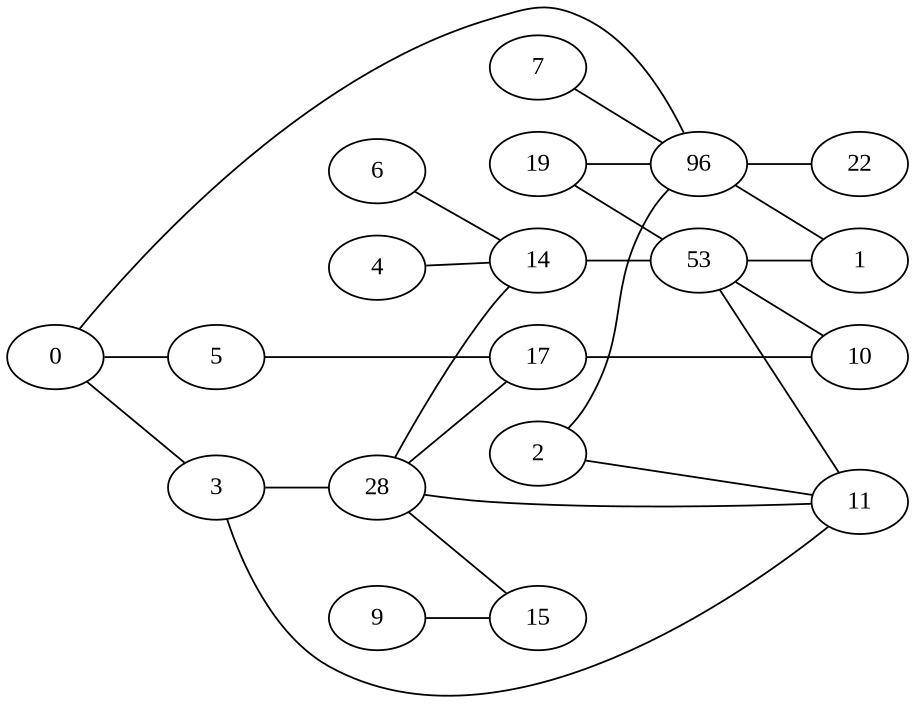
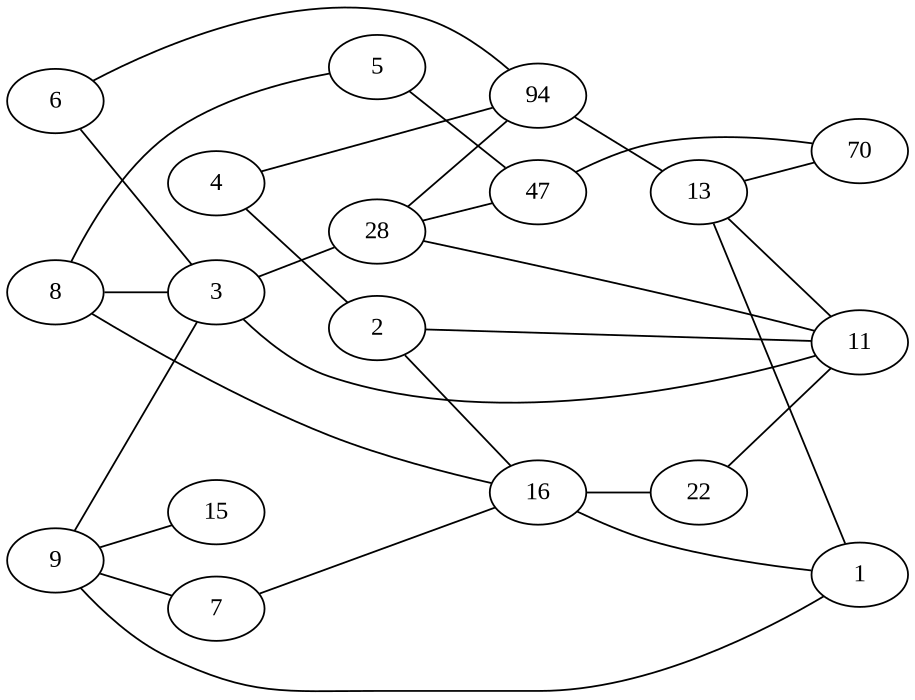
node "19": removed
node "96": label "96" -> "16"
edge "6" -- "3": added
edge "4" -- "2": added
node "14": label "14" -> "94"
node "53": label "53" -> "13"
node "0": label "0" -> "8"
node "17": label "17" -> "47"
node "10": label "10" -> "70"
edge "11" -- "22": added
edge "3" -- "9": added
edge "28" -- "15": removed
edge "9" -- "7": added
edge "9" -- "1": added
